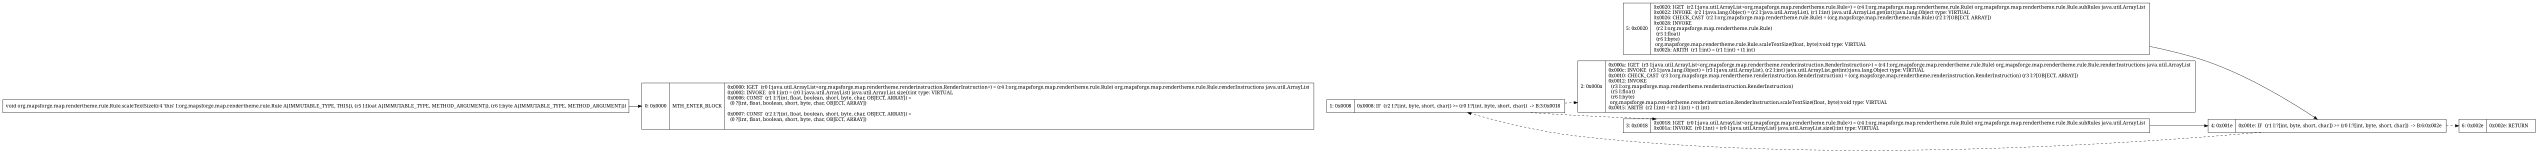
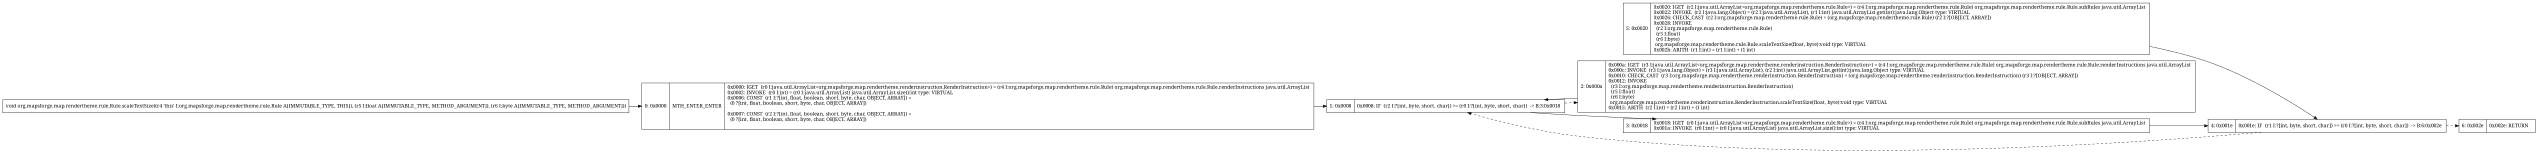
edge "2: 0x000a" -> "1: 0x0008": added
node "0: 0x0000": text "MTH_ENTER_BLOCK" -> "MTH_ENTER_ENTER"
edge "0: 0x0000" -> "1: 0x0008": added
edge "1: 0x0008" -> "3: 0x0018": style dashed -> solid
